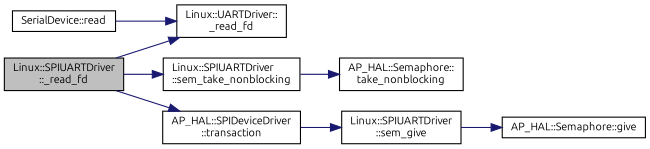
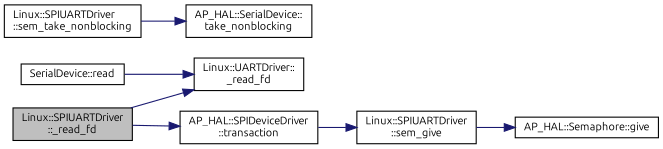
edge "Linux::SPIUARTDriver ::_read_fd" -> "Linux::SPIUARTDriver ::sem_take_nonblocking": removed
node "AP_HAL::Semaphore:: take_nonblocking": label "AP_HAL::Semaphore:: take_nonblocking" -> "AP_HAL::SerialDevice:: take_nonblocking"
